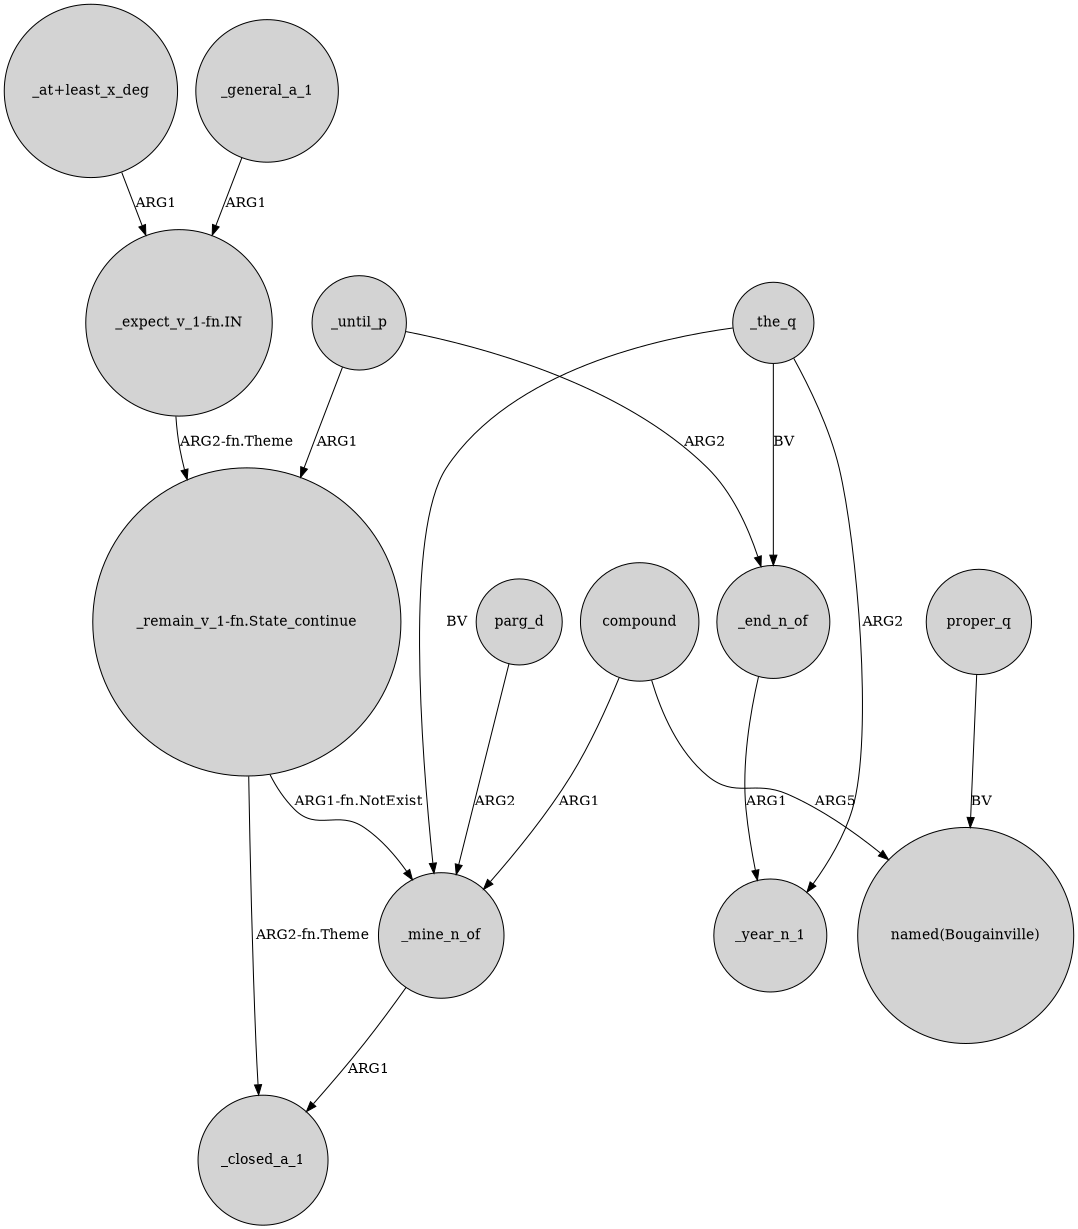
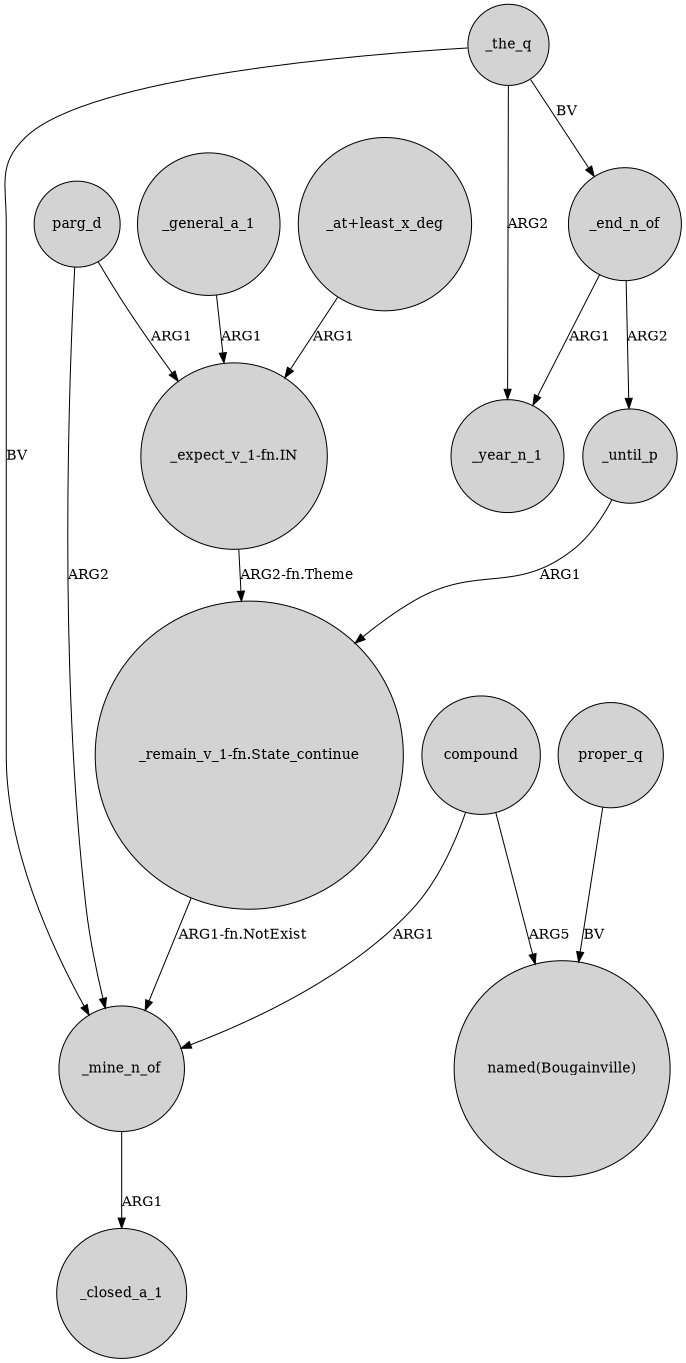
edge "parg_d" -> "_expect_v_1-fn.IN": added, label "ARG1"
edge "_until_p" -> "_end_n_of": reversed
edge "_remain_v_1-fn.State_continue" -> "_closed_a_1": removed, label "ARG2-fn.Theme"
